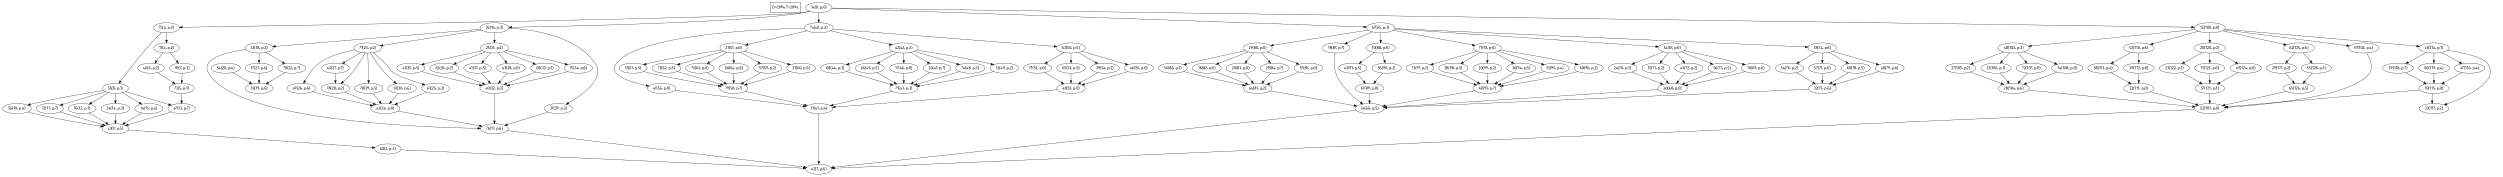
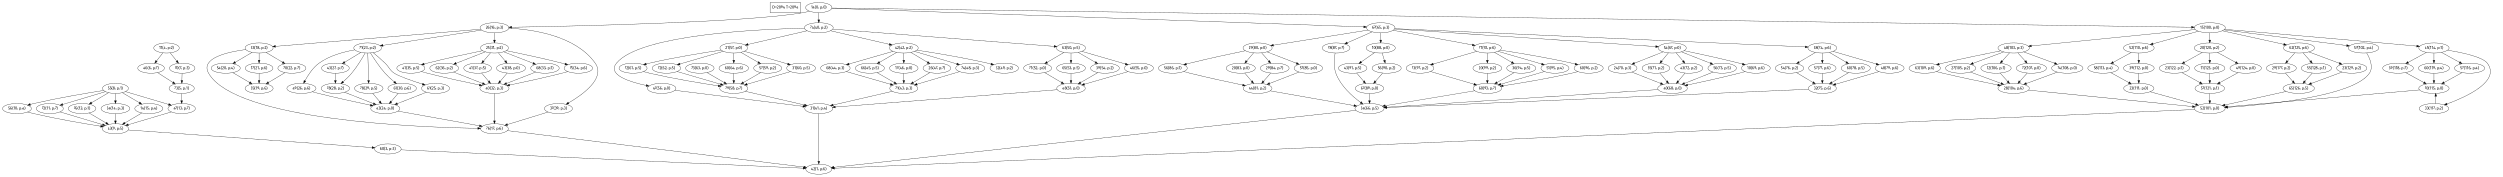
node "75(2, p:3)": removed
edge "33(18, p:2)" -> "54(20, p:4)": added
edge "21(57, p:0)" -> "73(63, p:0)": removed
node "46(6, p:2)": label "46(6, p:2)" -> "46(6, p:7)"
node "16(82, p:6)": removed
node "38(98, p:5)": removed
node "63(109, p:6)": added
node "23(129, p:2)": added
node "47(116, p:4)": label "47(116, p:4)" -> "57(116, p:4)"
edge "52(49, p:2)" -> "71(43, p:3)": removed
edge "70(115, p:0)" -> "33(117, p:2)": reversed
